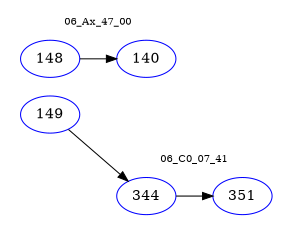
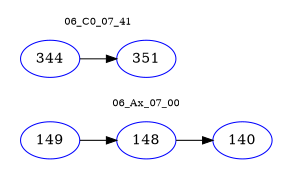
cluster "06_Ax_47_00": label "06_Ax_47_00" -> "06_Ax_07_00"
edge "149" -> "344": now "149" -> "148"
